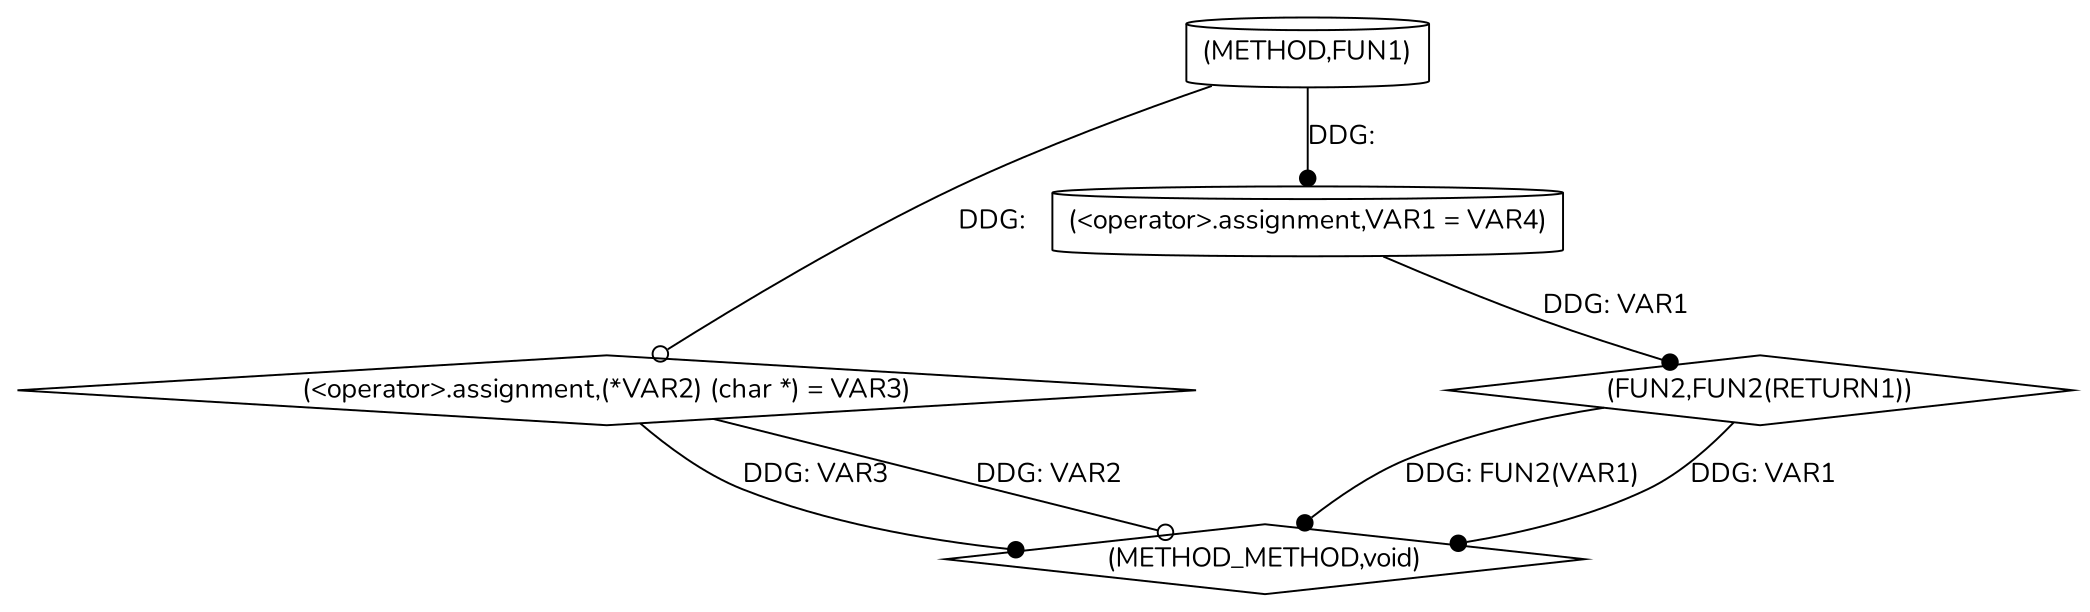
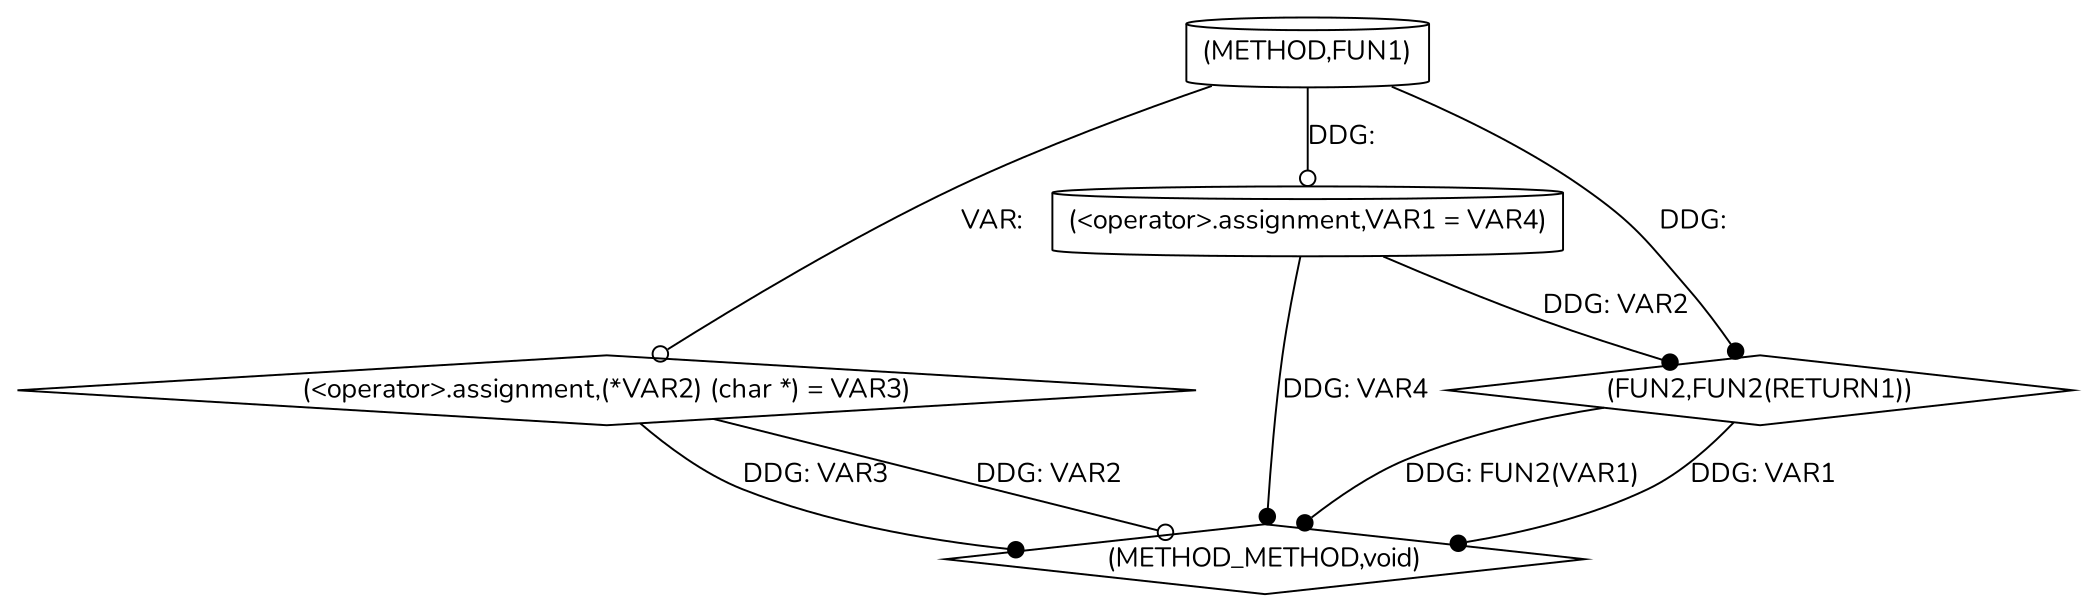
edge "(METHOD,FUN1)" -> "(<operator>.assignment,VAR1 = VAR4)": arrowhead dot -> odot
edge "(METHOD,FUN1)" -> "(FUN2,FUN2(RETURN1))": added, label "DDG:"
edge "(METHOD,FUN1)" -> "(<operator>.assignment,(*VAR2) (char *) = VAR3)": label "DDG: " -> "VAR: "
edge "(<operator>.assignment,VAR1 = VAR4)" -> "(FUN2,FUN2(RETURN1))": label "DDG: VAR1" -> "DDG: VAR2"
edge "(<operator>.assignment,VAR1 = VAR4)" -> "(METHOD_METHOD,void)": added, label "DDG: VAR4"
